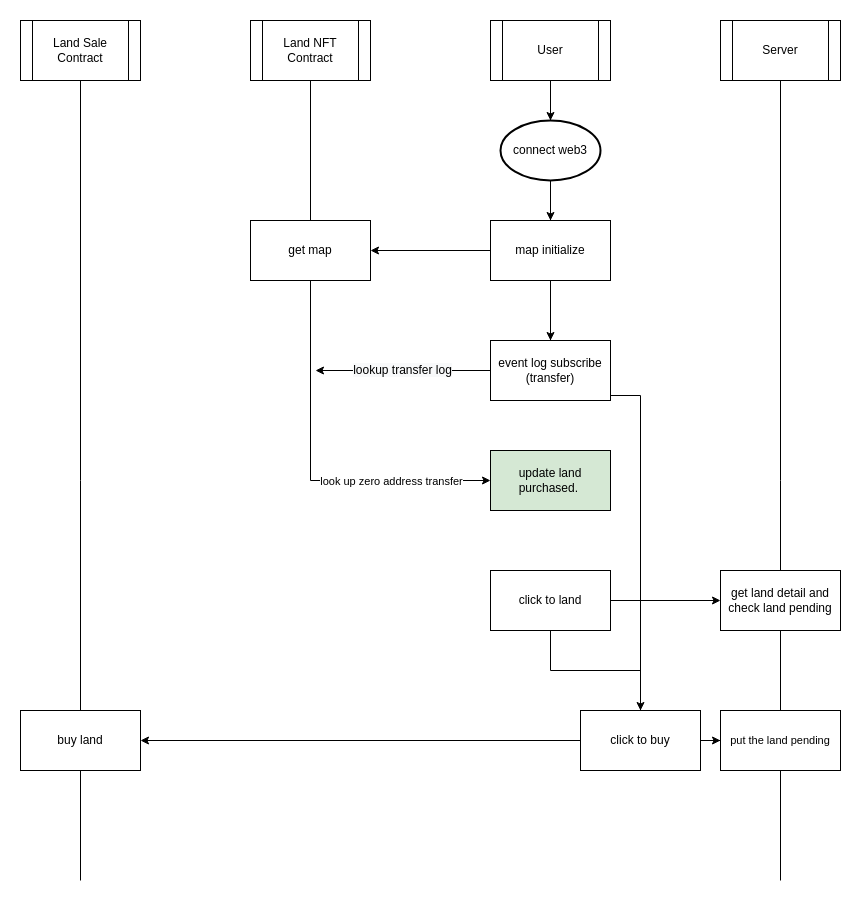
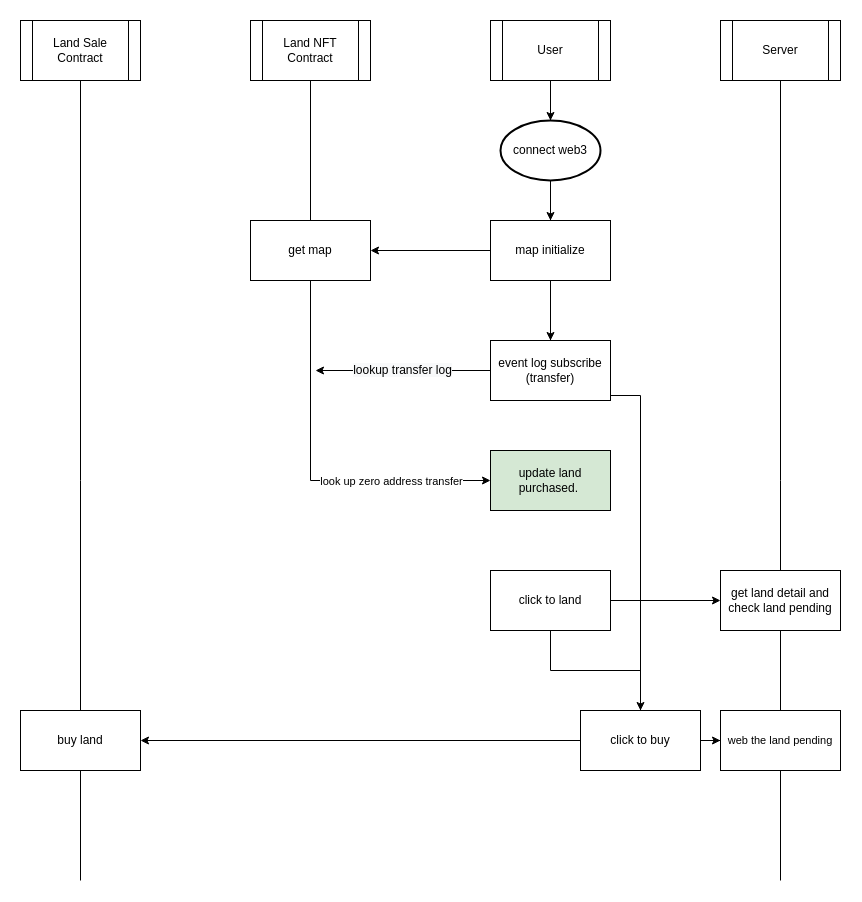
node "put the land pending": label "put the land pending" -> "web the land pending"
